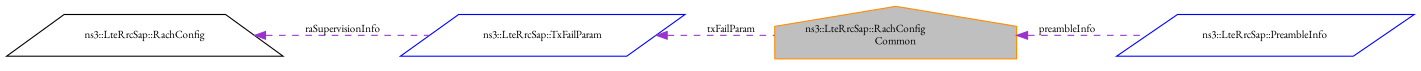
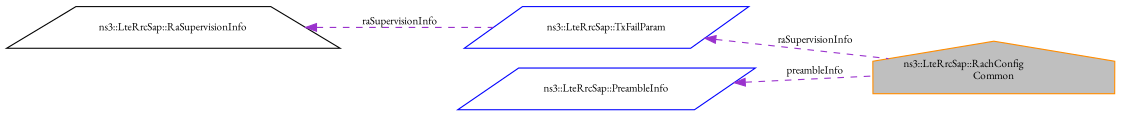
edge "ns3::LteRrcSap::RachConfig Common" -> "ns3::LteRrcSap::TxFailParam": label " txFailParam" -> " raSupervisionInfo"
node "ns3::LteRrcSap::RachConfig": label "ns3::LteRrcSap::RachConfig" -> "ns3::LteRrcSap::RaSupervisionInfo"
edge "ns3::LteRrcSap::PreambleInfo" -> "ns3::LteRrcSap::RachConfig Common": reversed
